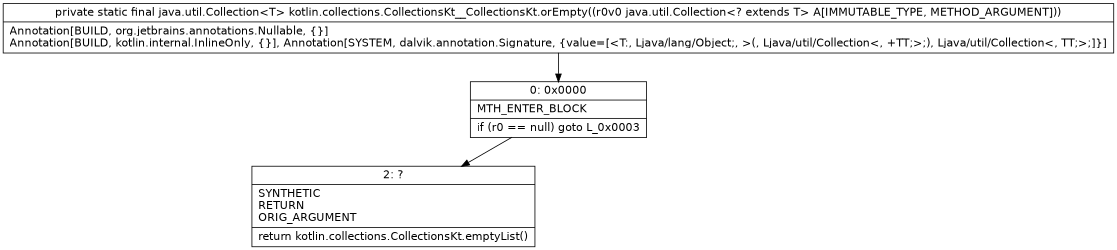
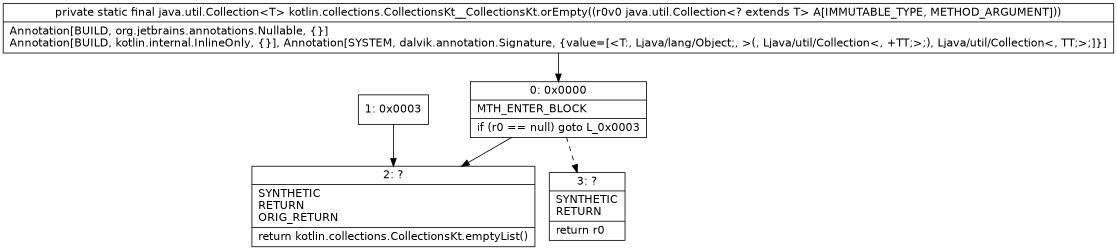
node "1: 0x0003": added
node "3: ?": added
node "2: ?": text "ORIG_ARGUMENT" -> "ORIG_RETURN"
